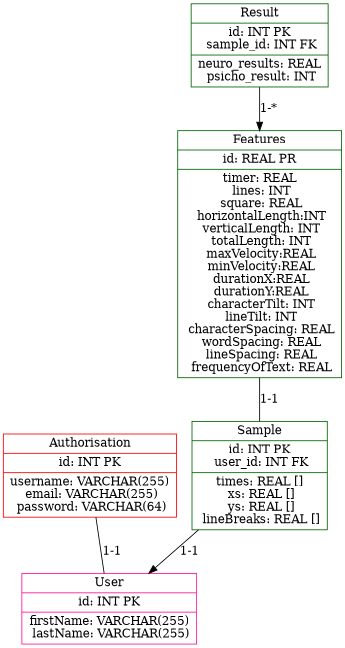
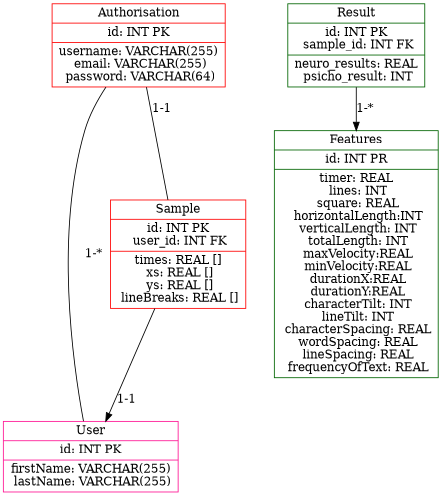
node "Features": text "id: REAL PR" -> "id: INT PR"
edge "Features" -- "Sample": now "Authorisation" -- "Sample"
node "Sample": color darkgreen -> red
edge "Authorisation" -- "User": label "1-1" -> "1-*"
